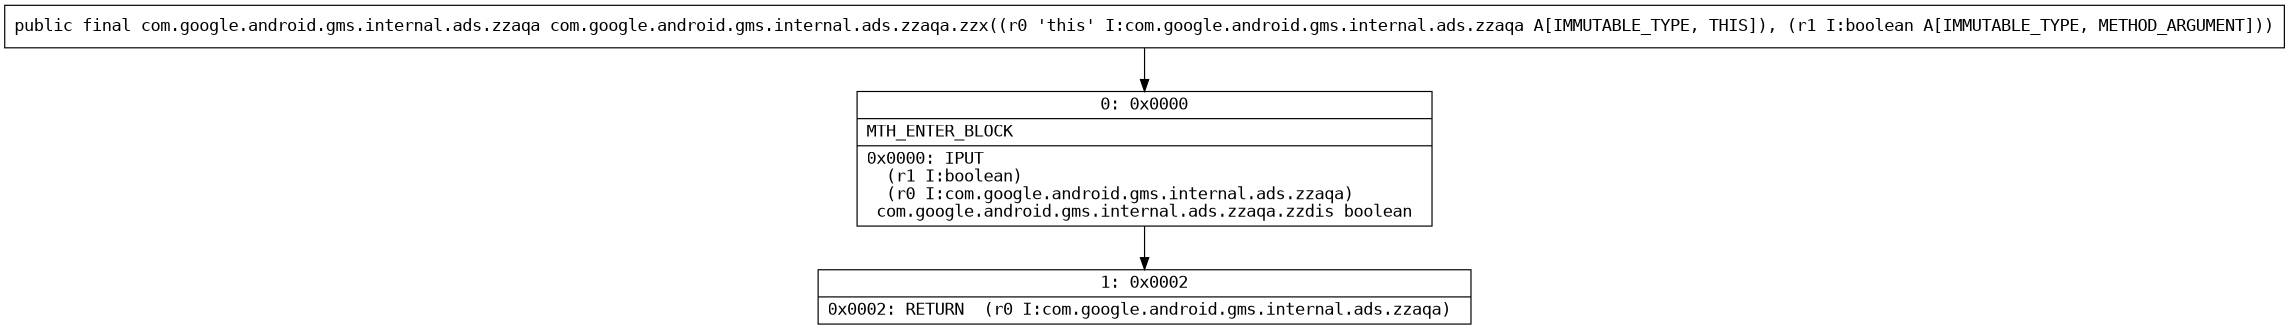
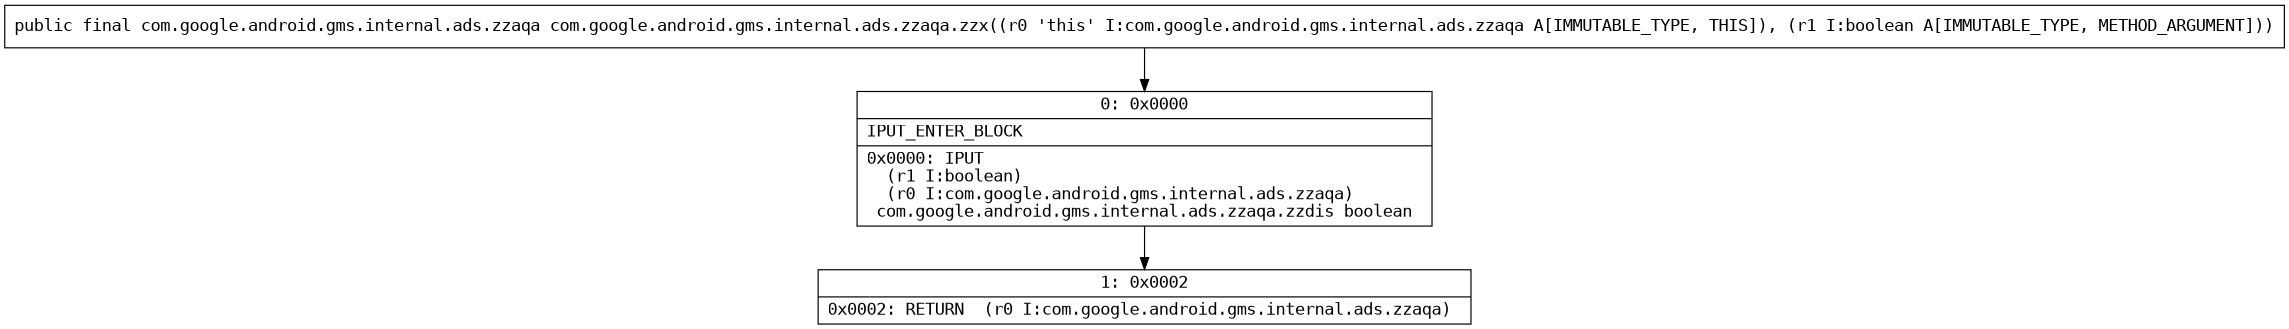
node "0: 0x0000": text "MTH_ENTER_BLOCK" -> "IPUT_ENTER_BLOCK"
